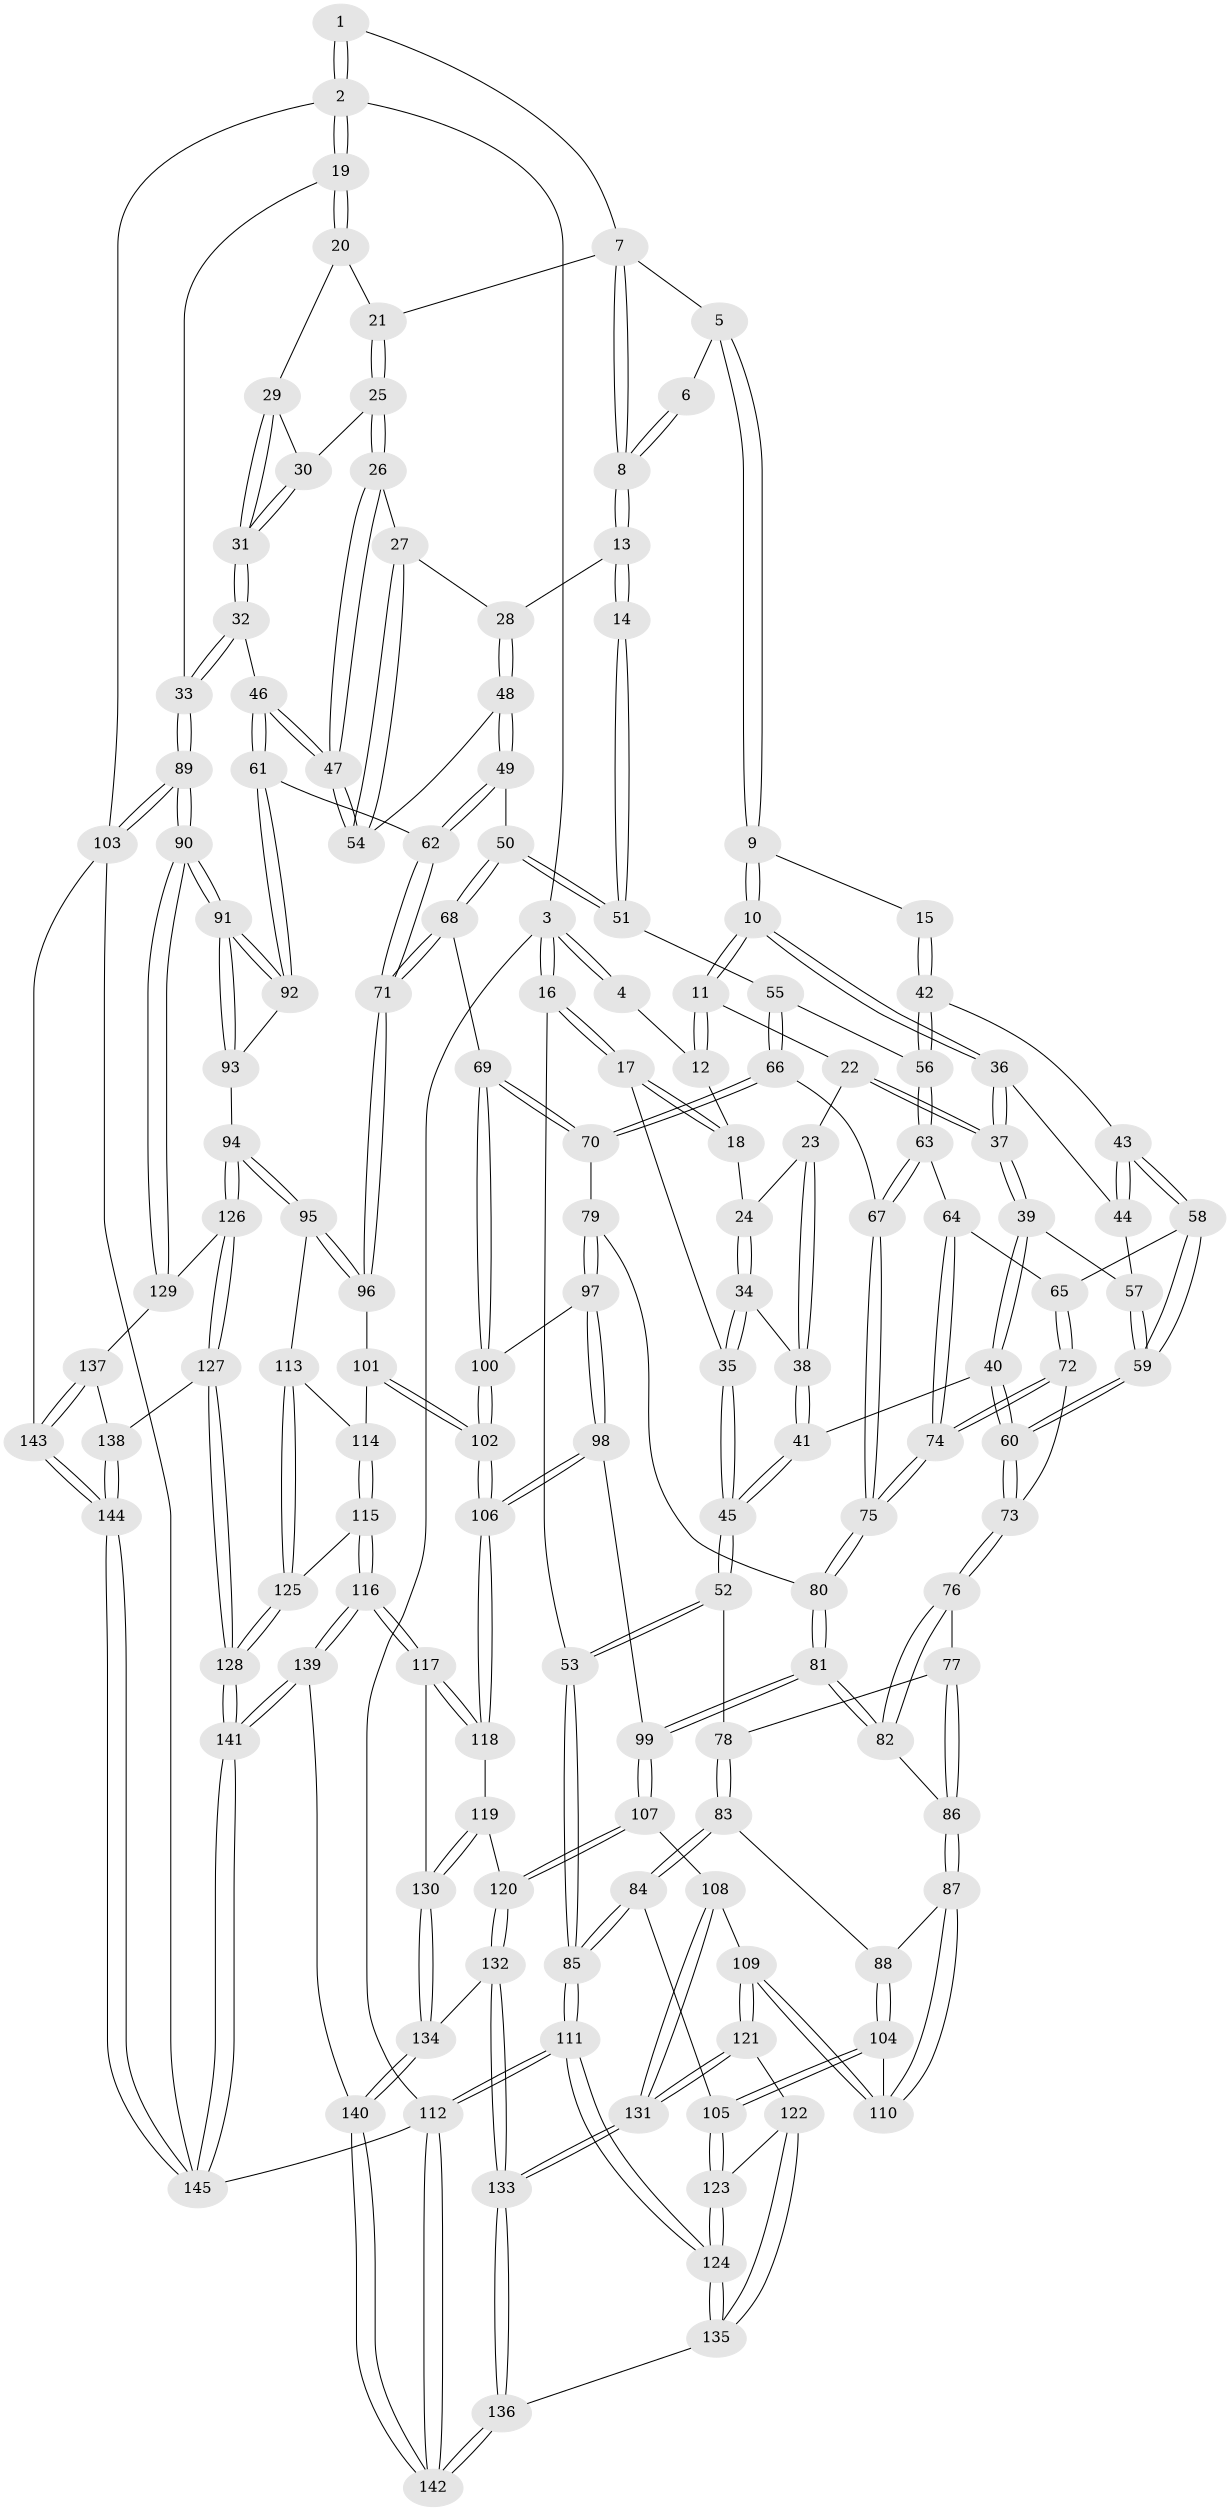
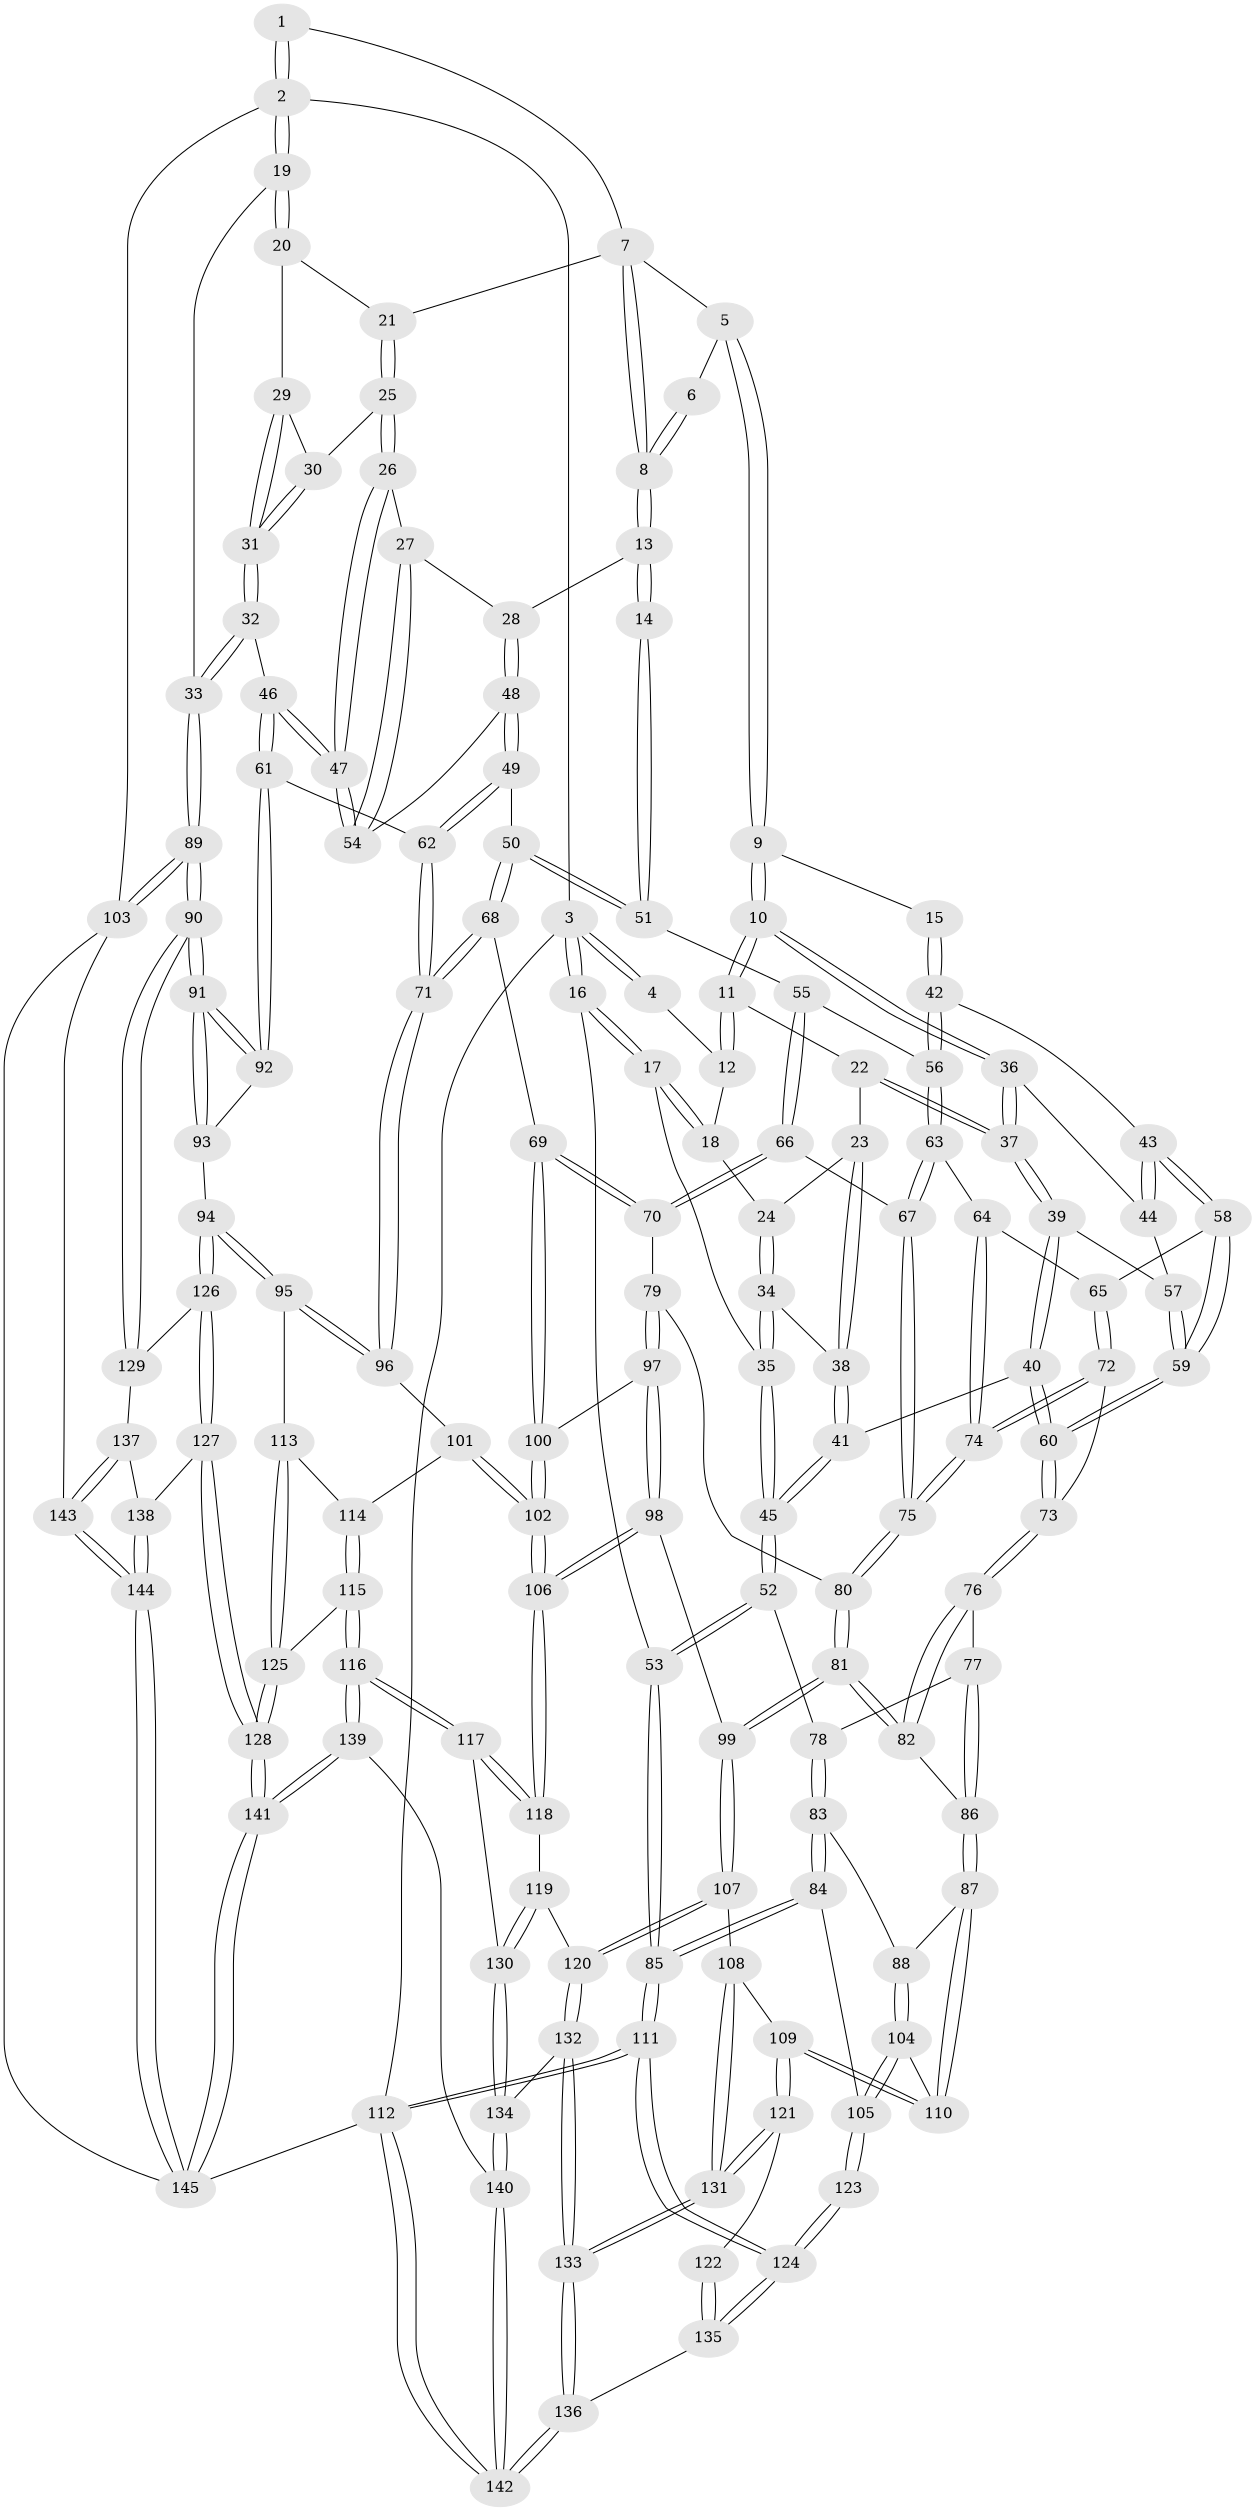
edge "122" -- "123": removed
